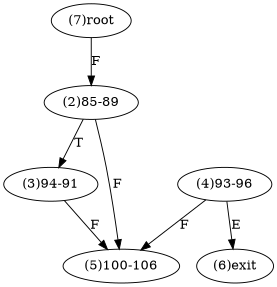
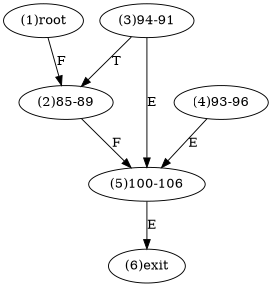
node "(7)root": label "(7)root" -> "(1)root"
edge "(2)85-89" -> "(3)94-91": reversed
edge "(4)93-96" -> "(6)exit": now "(5)100-106" -> "(6)exit"
edge "(3)94-91" -> "(5)100-106": label "F" -> "E"
edge "(4)93-96" -> "(5)100-106": label "F" -> "E"
